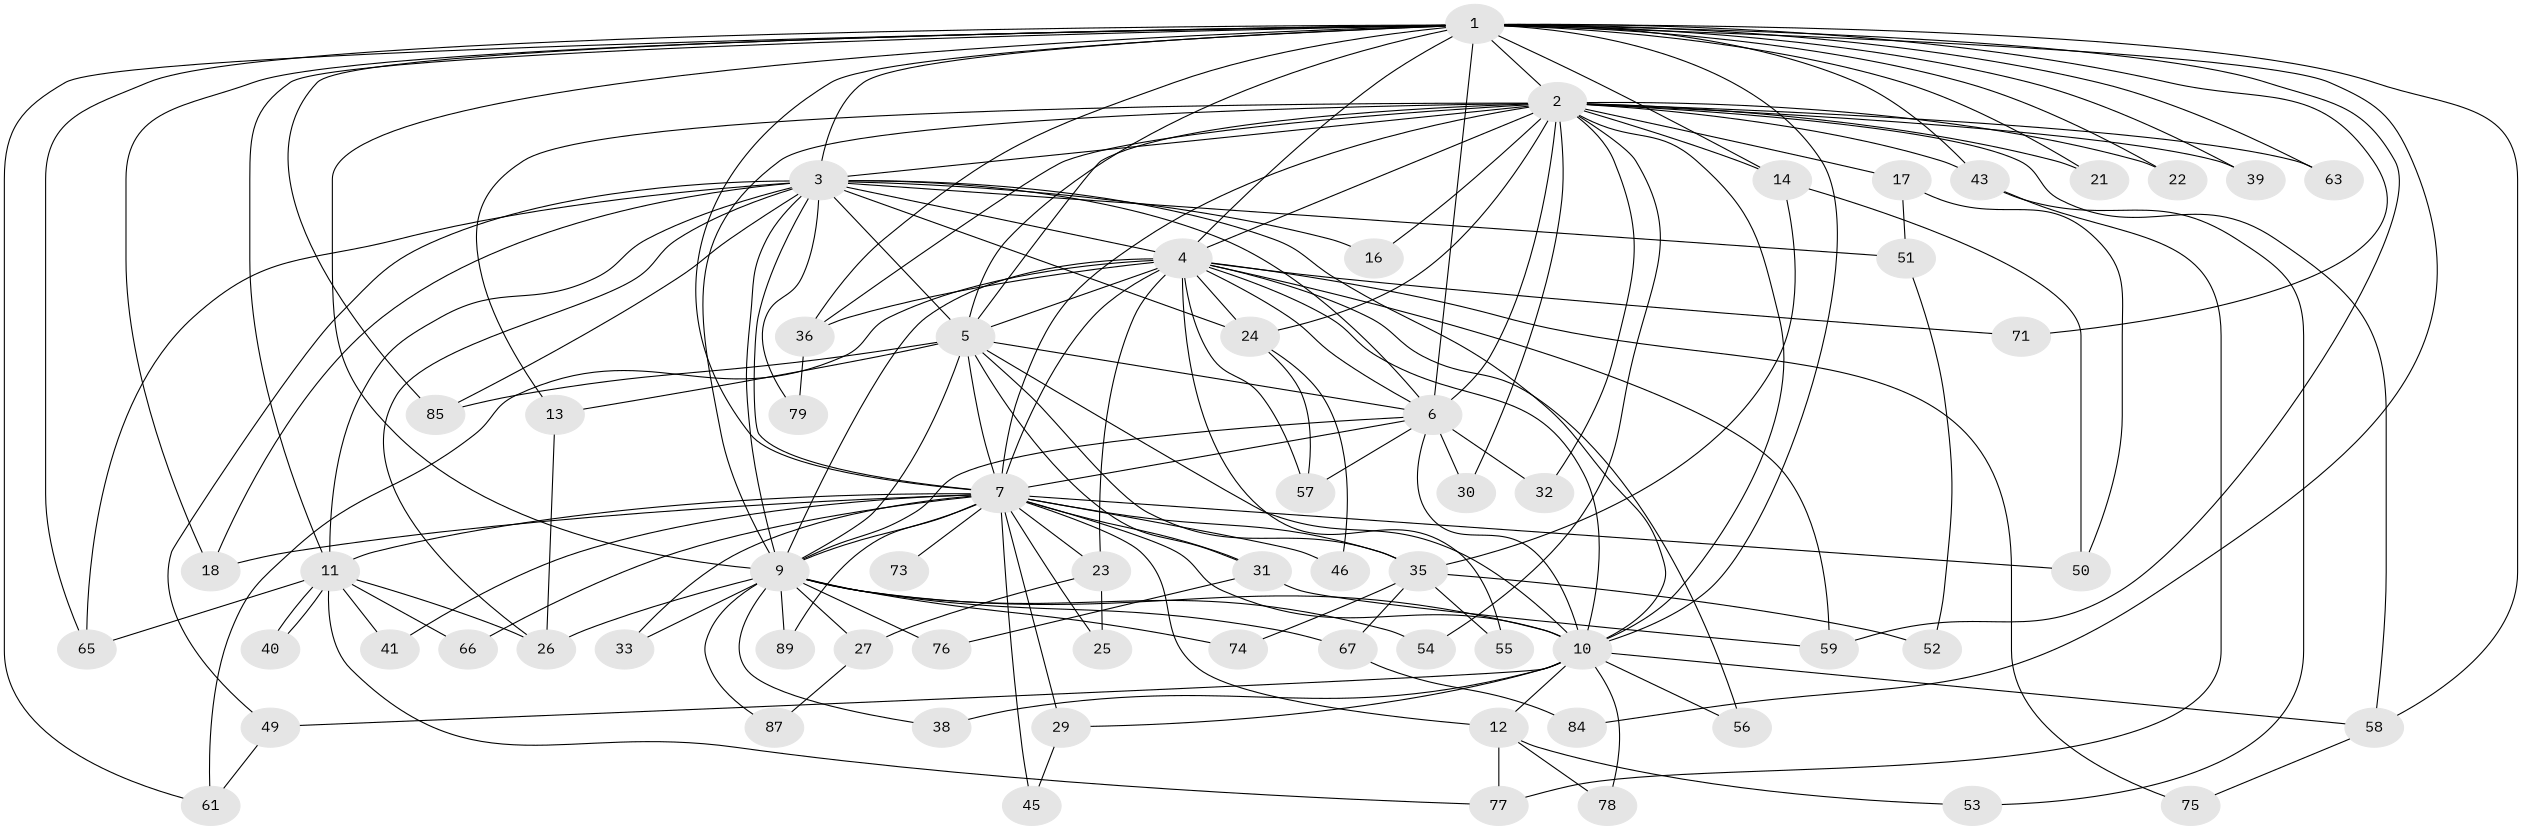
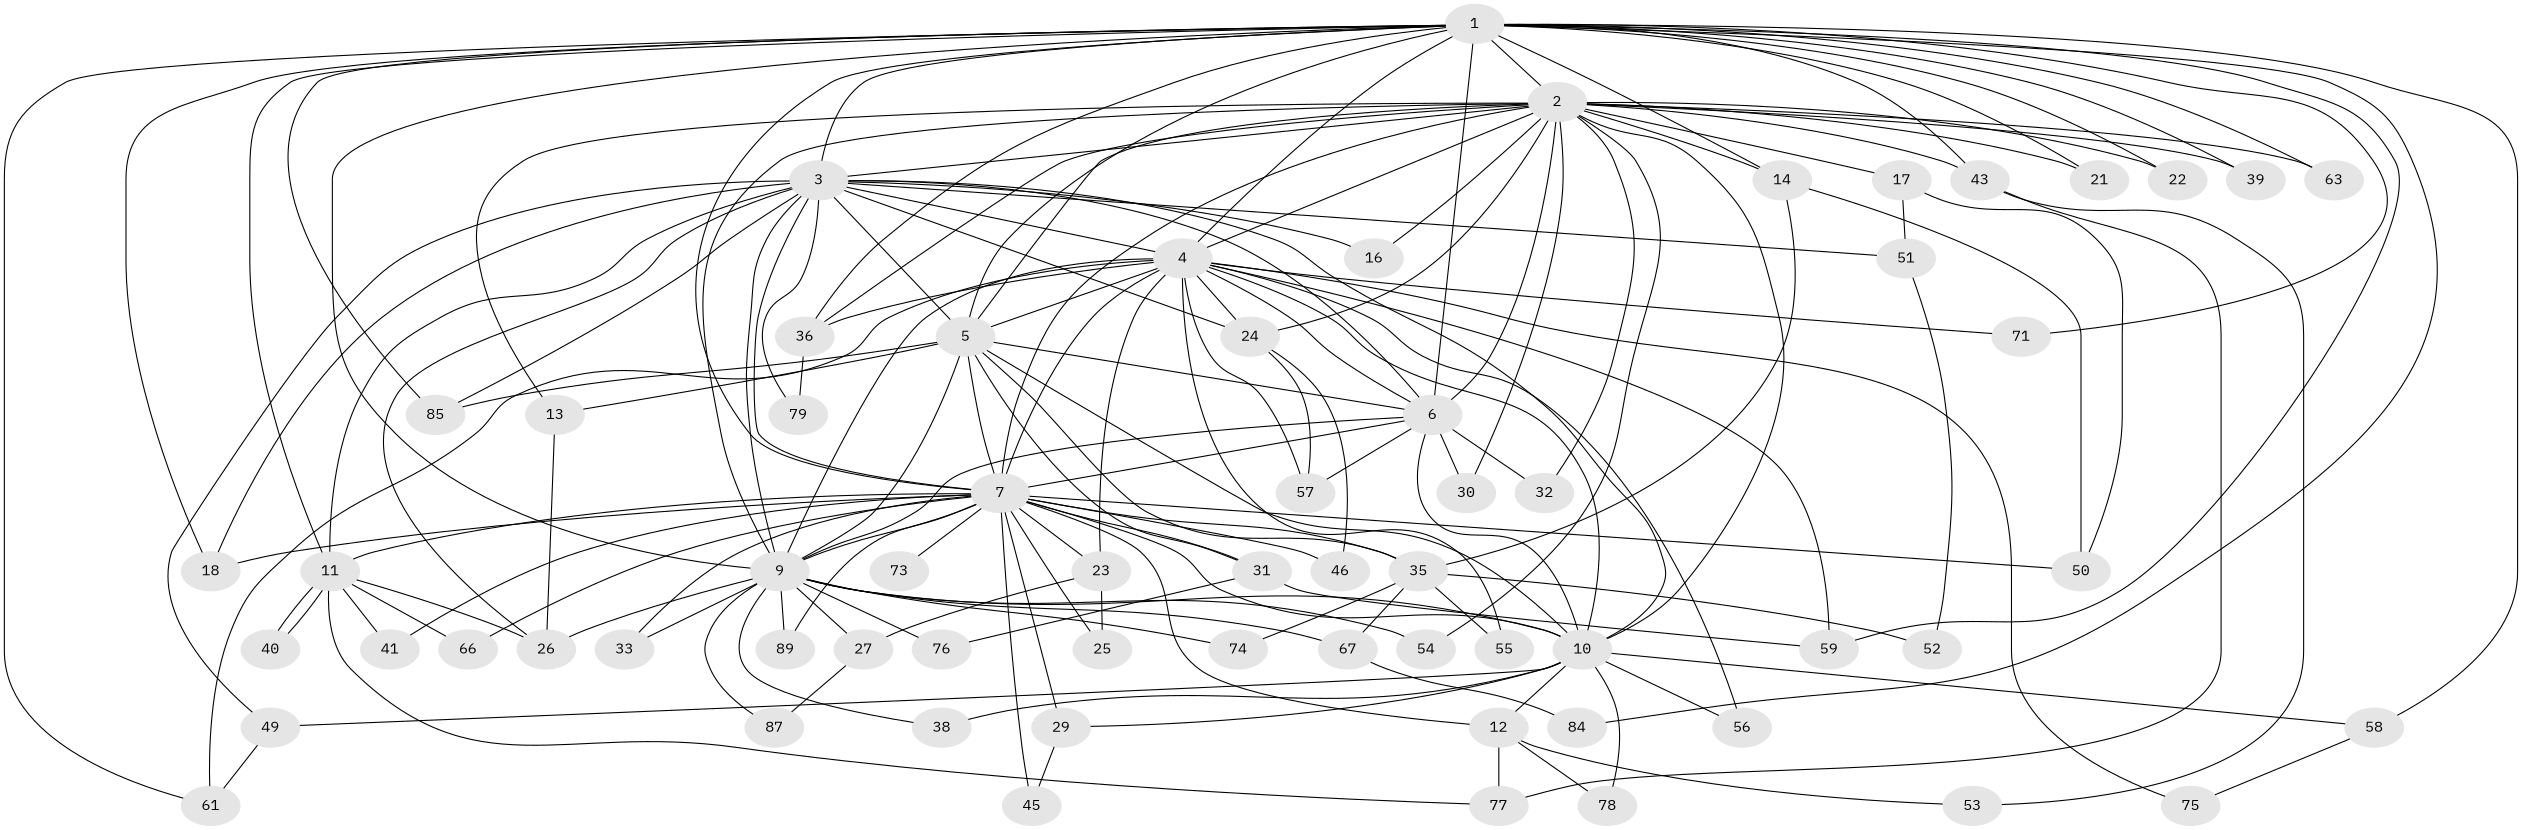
edge "2" -- "58": removed
edge "1" -- "10": removed
node "65": removed
